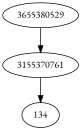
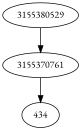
node "3655380529": label "3655380529" -> "3155380529"
node "134": label "134" -> "434"
